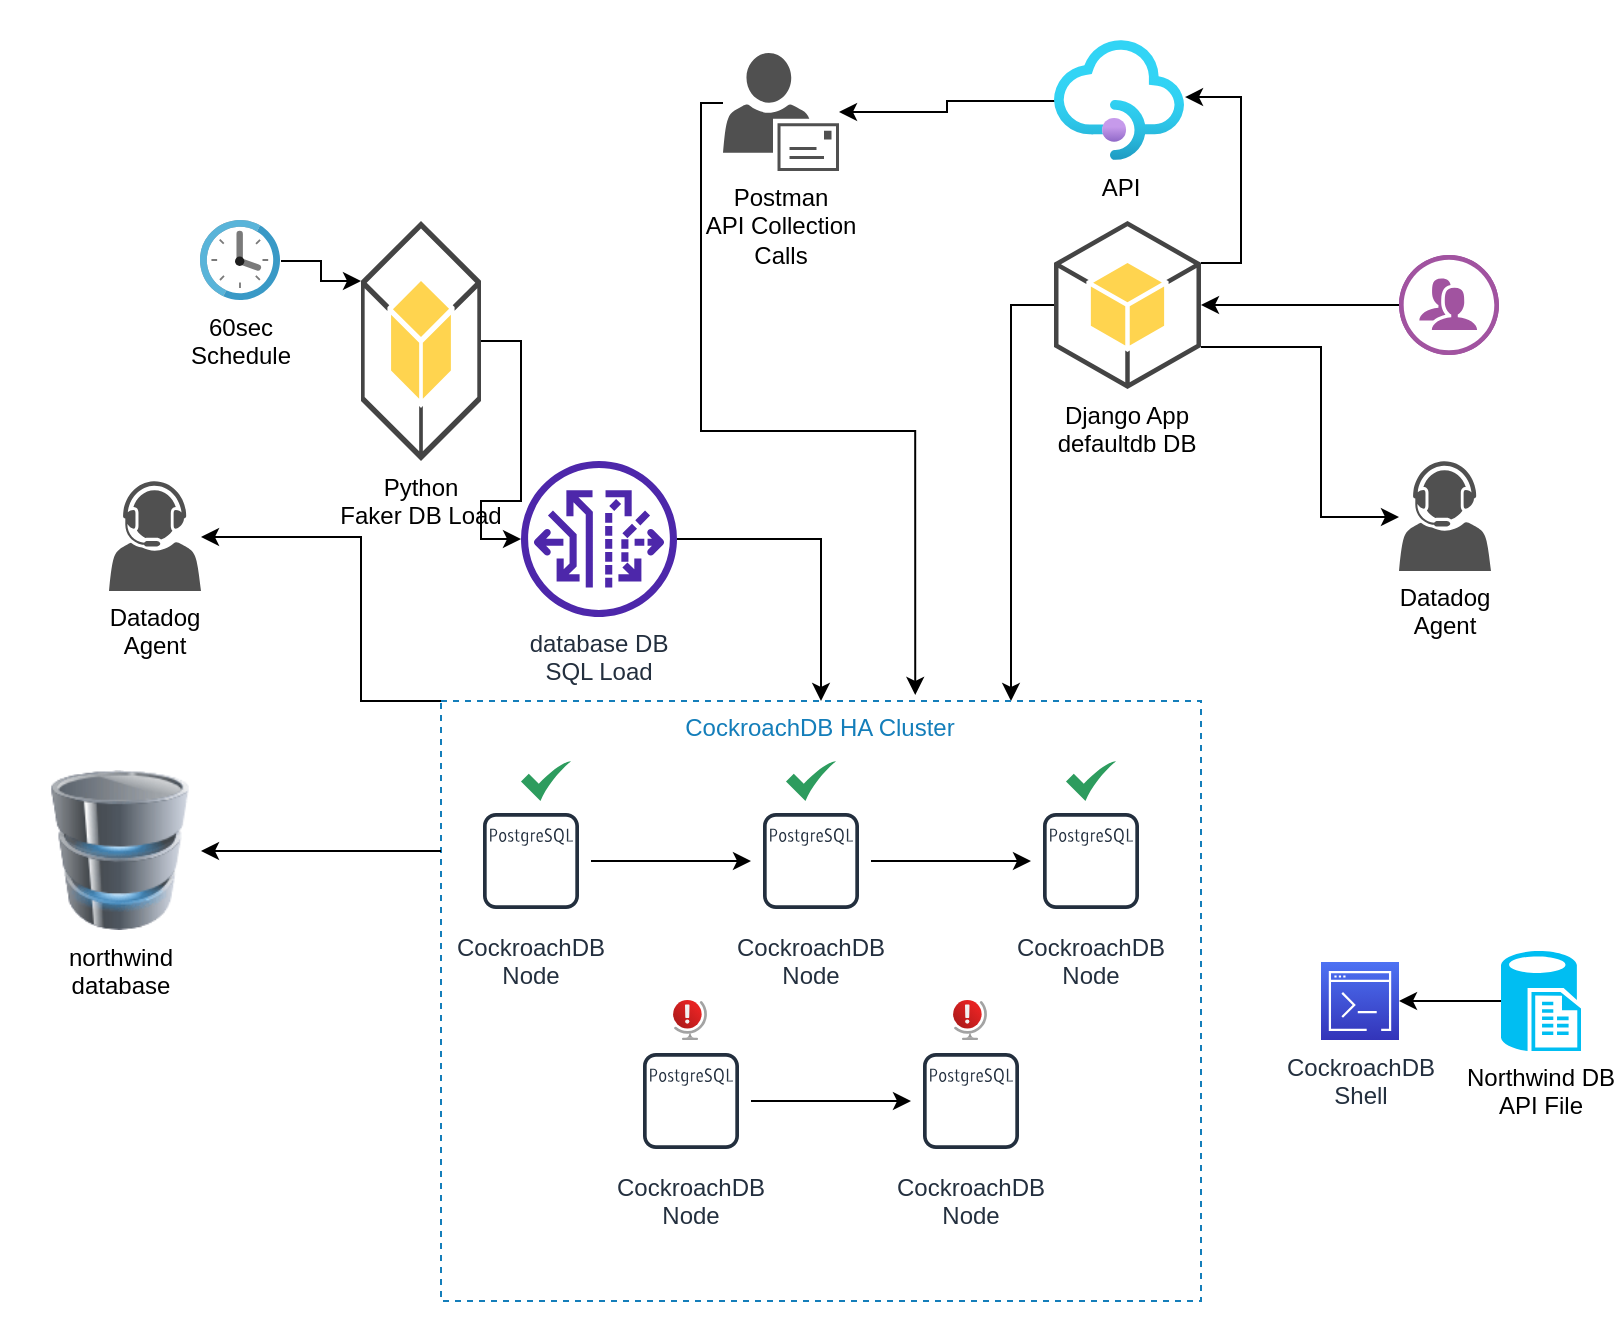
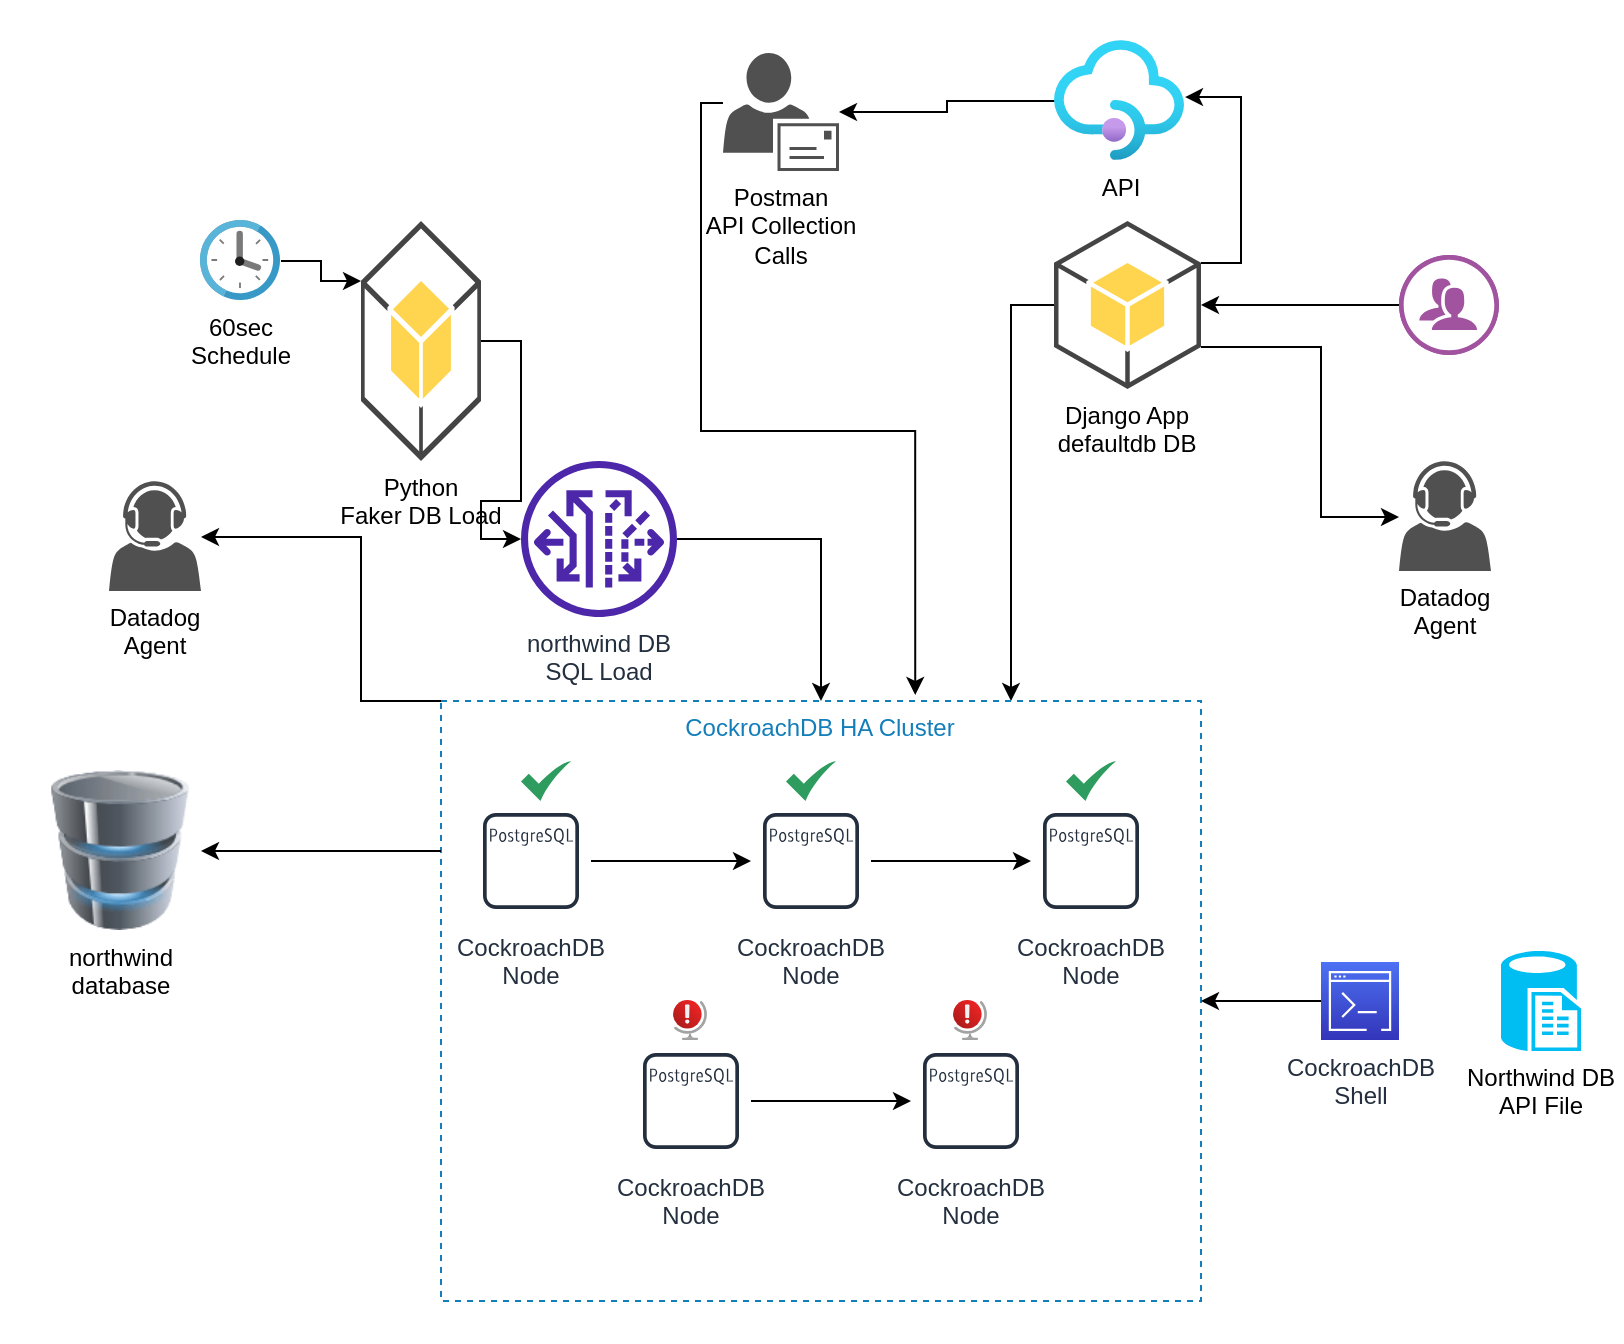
node "database DB SQL Load": label "database DB SQL Load" -> "northwind DB SQL Load"
edge "CockroachDB Shell" -> "CockroachDB HA Cluster": added
edge "Northwind DB API File" -> "CockroachDB Shell": removed
